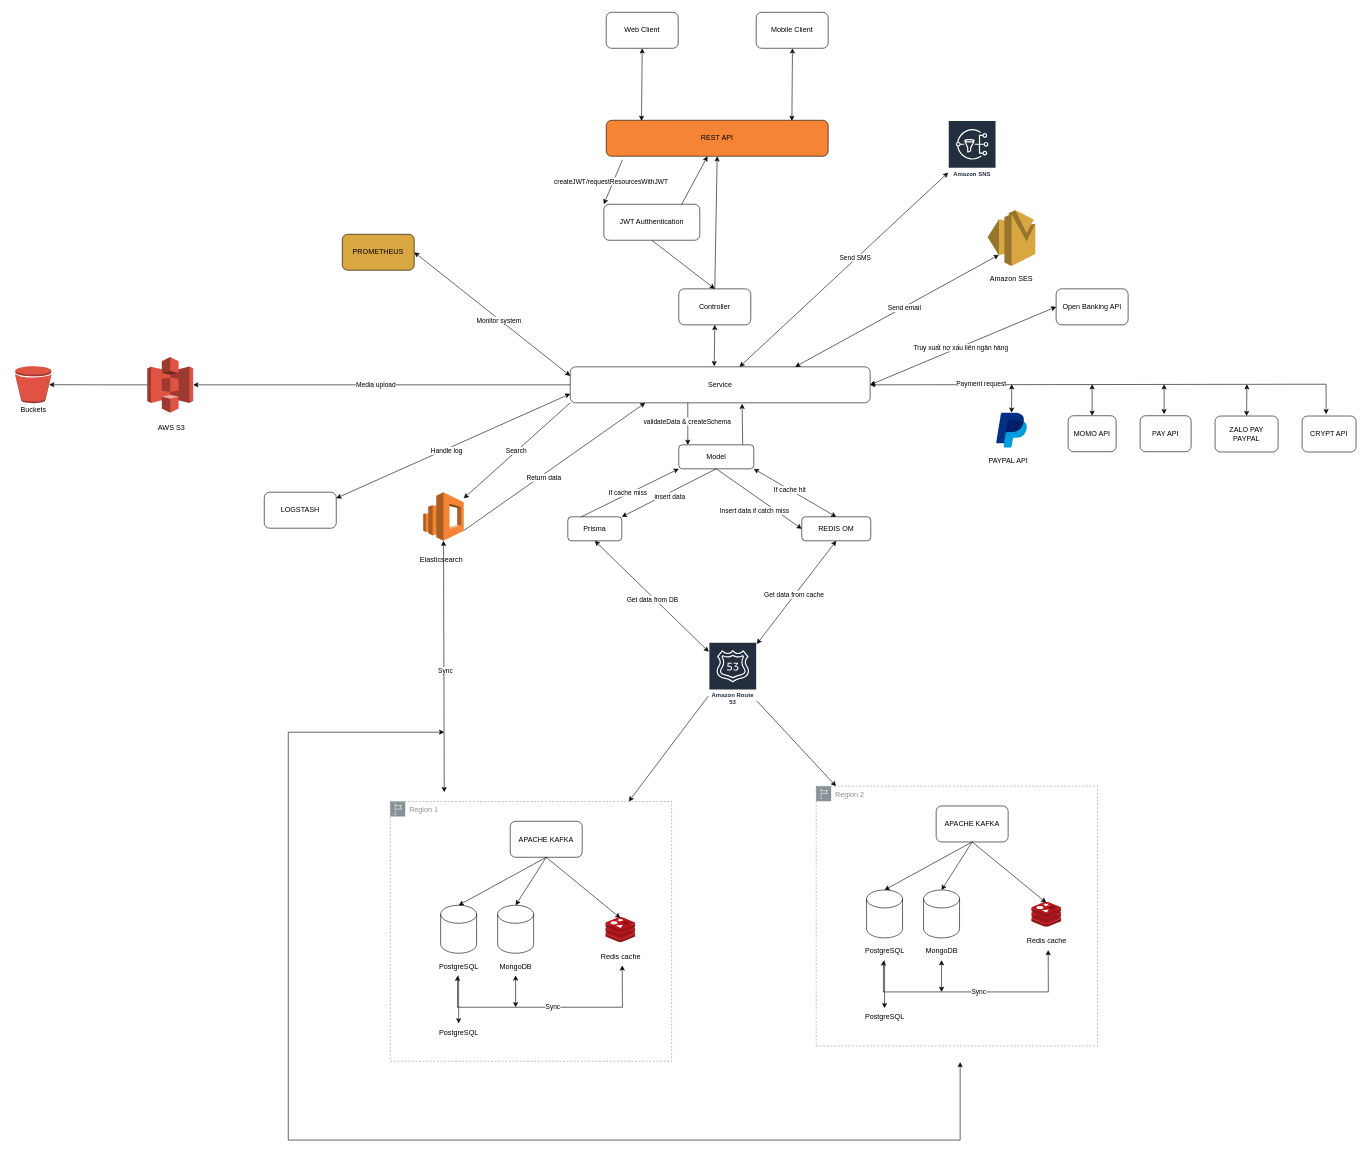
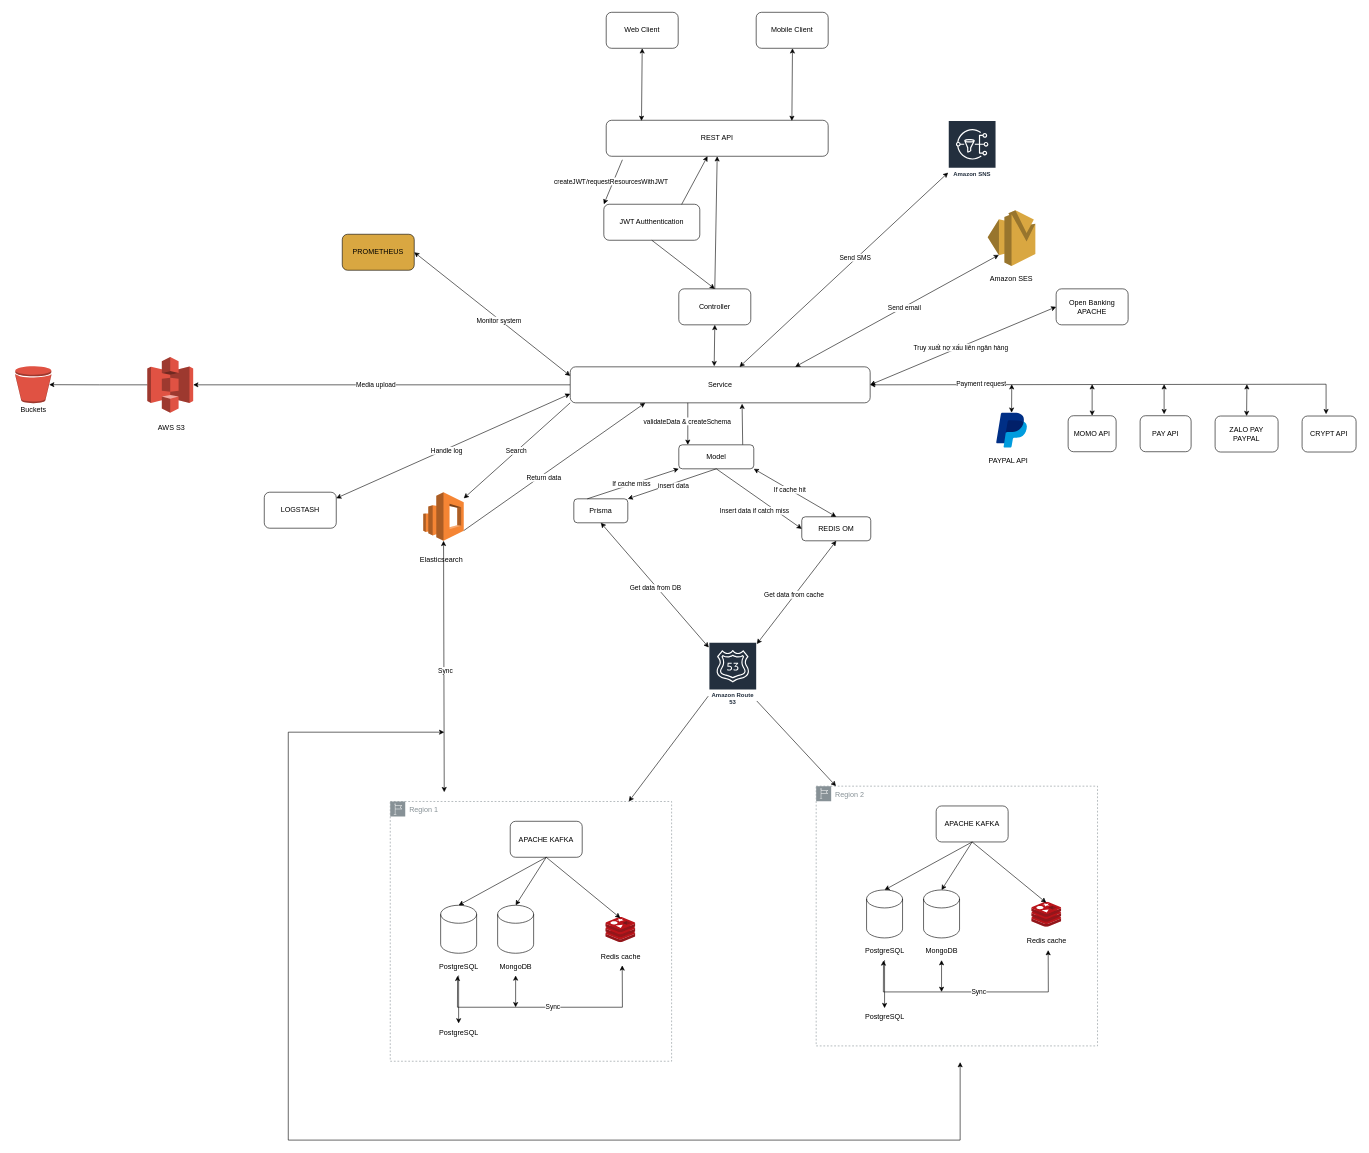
node "REST API": fillcolor #f58534 -> #ffffff
node "Open Banking API": label "Open Banking API" -> "Open Banking APACHE"
node "Prisma": moved (595, 529) -> (601, 511)
